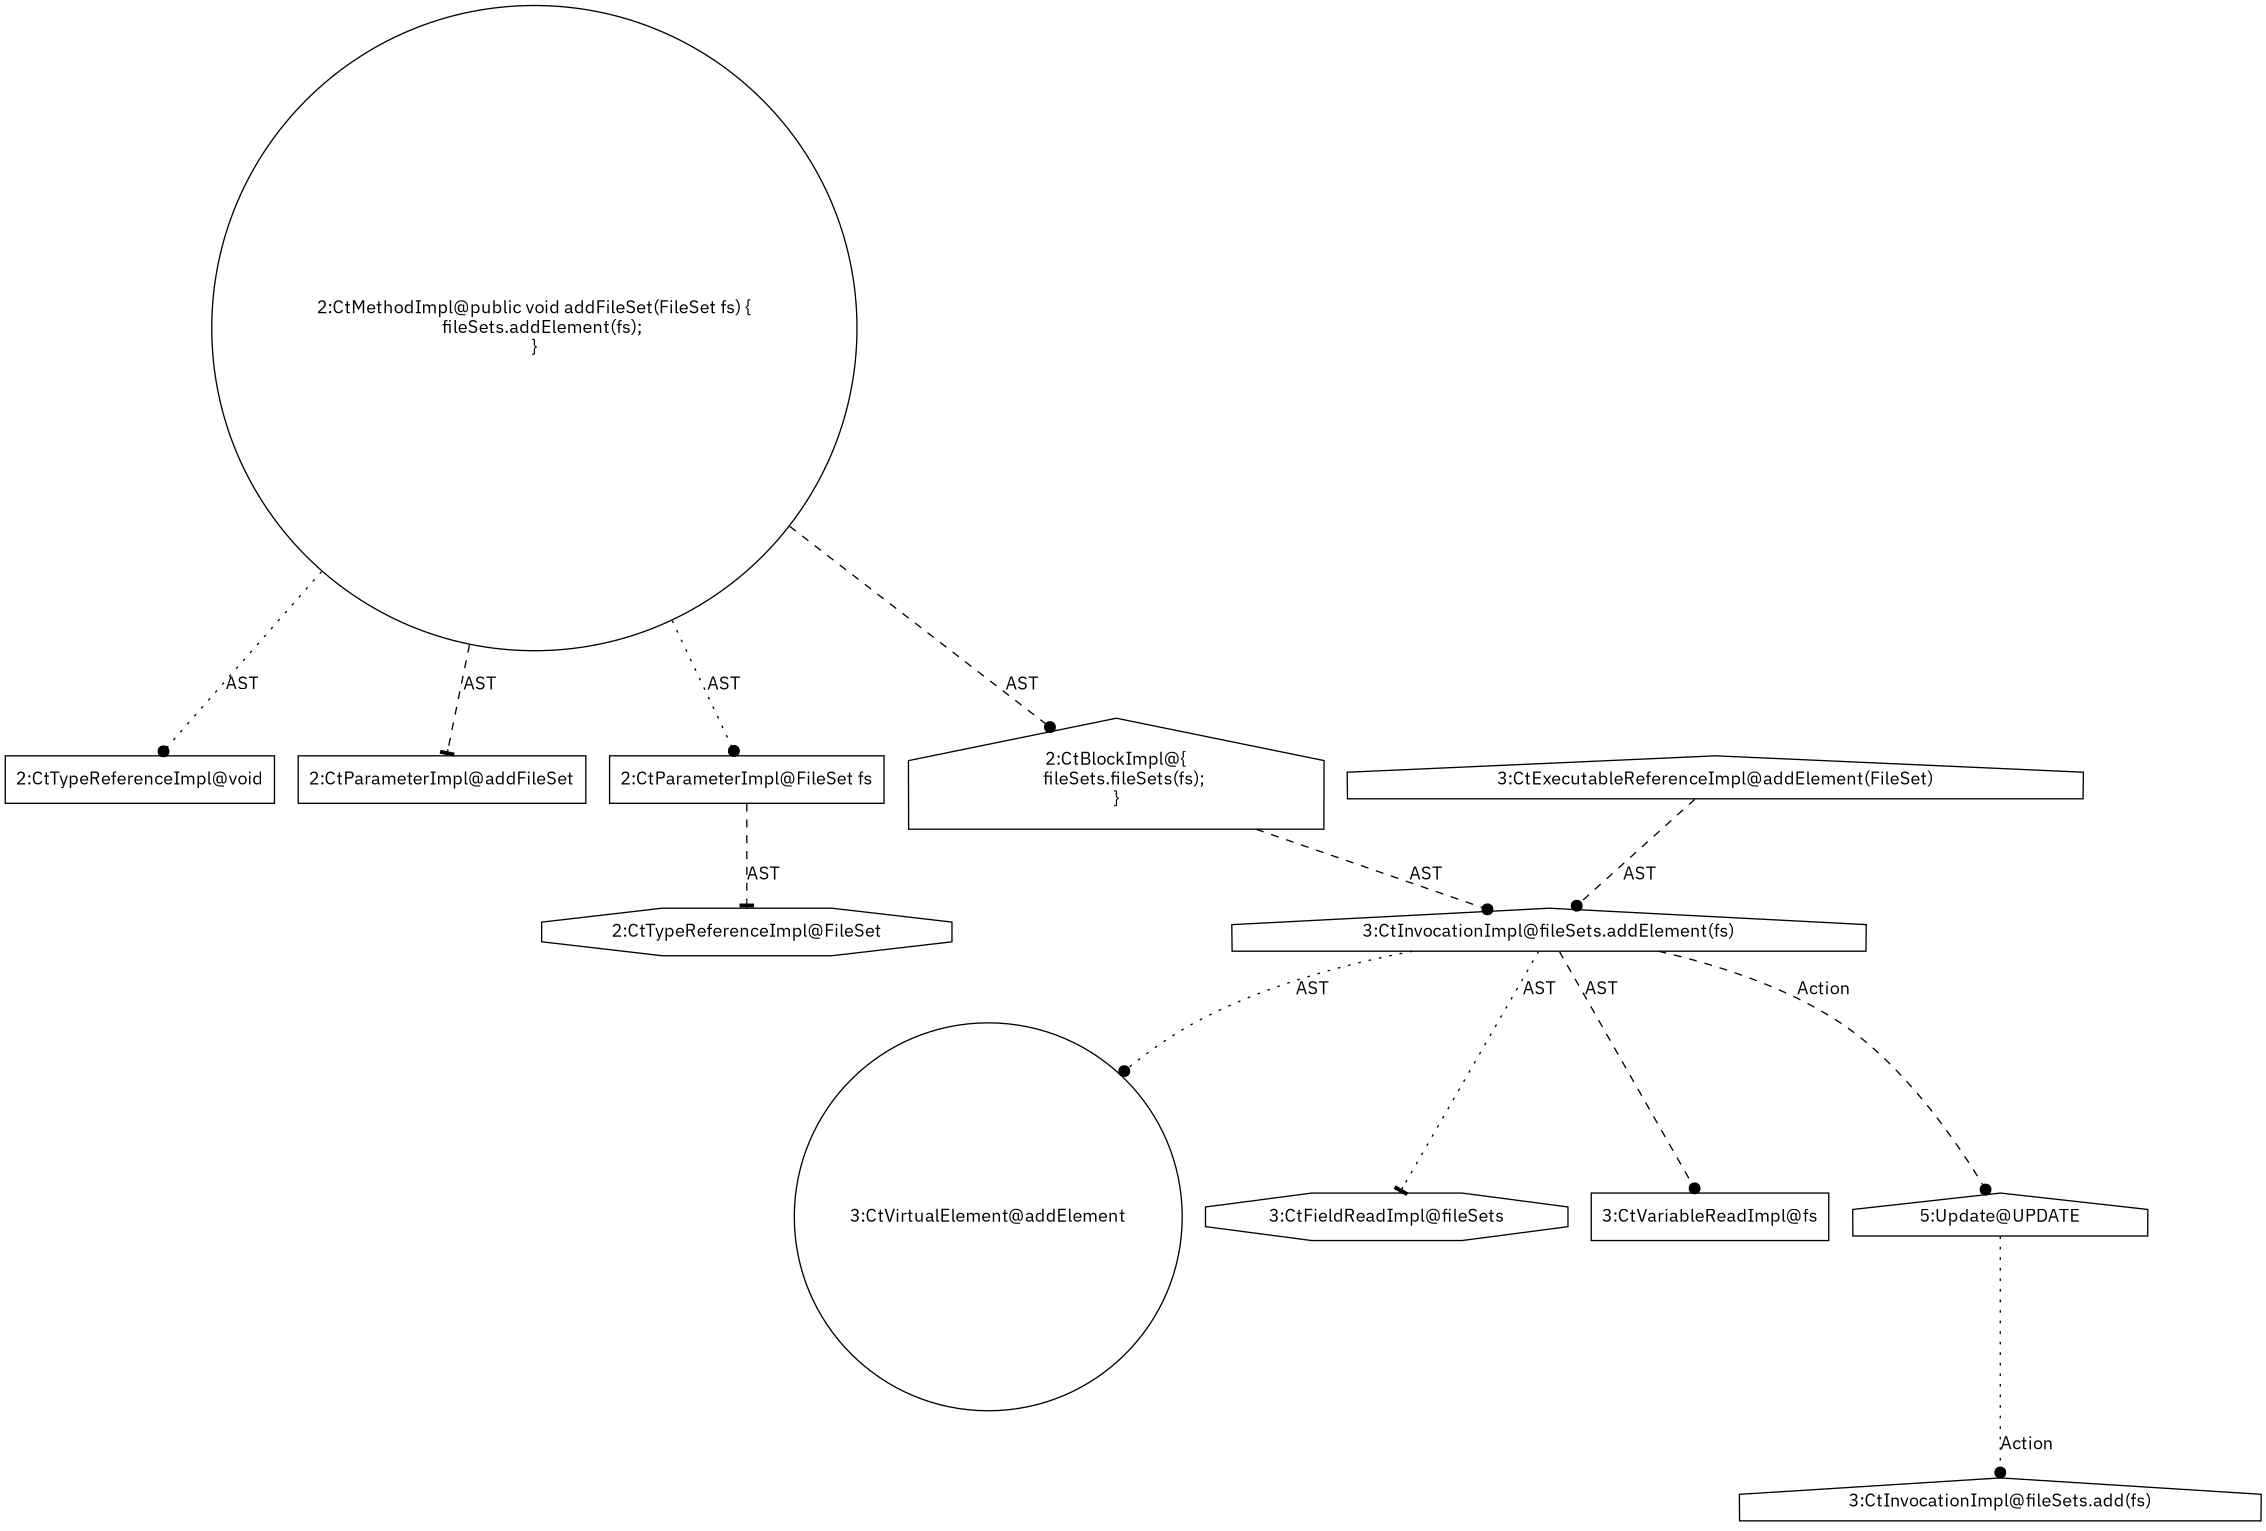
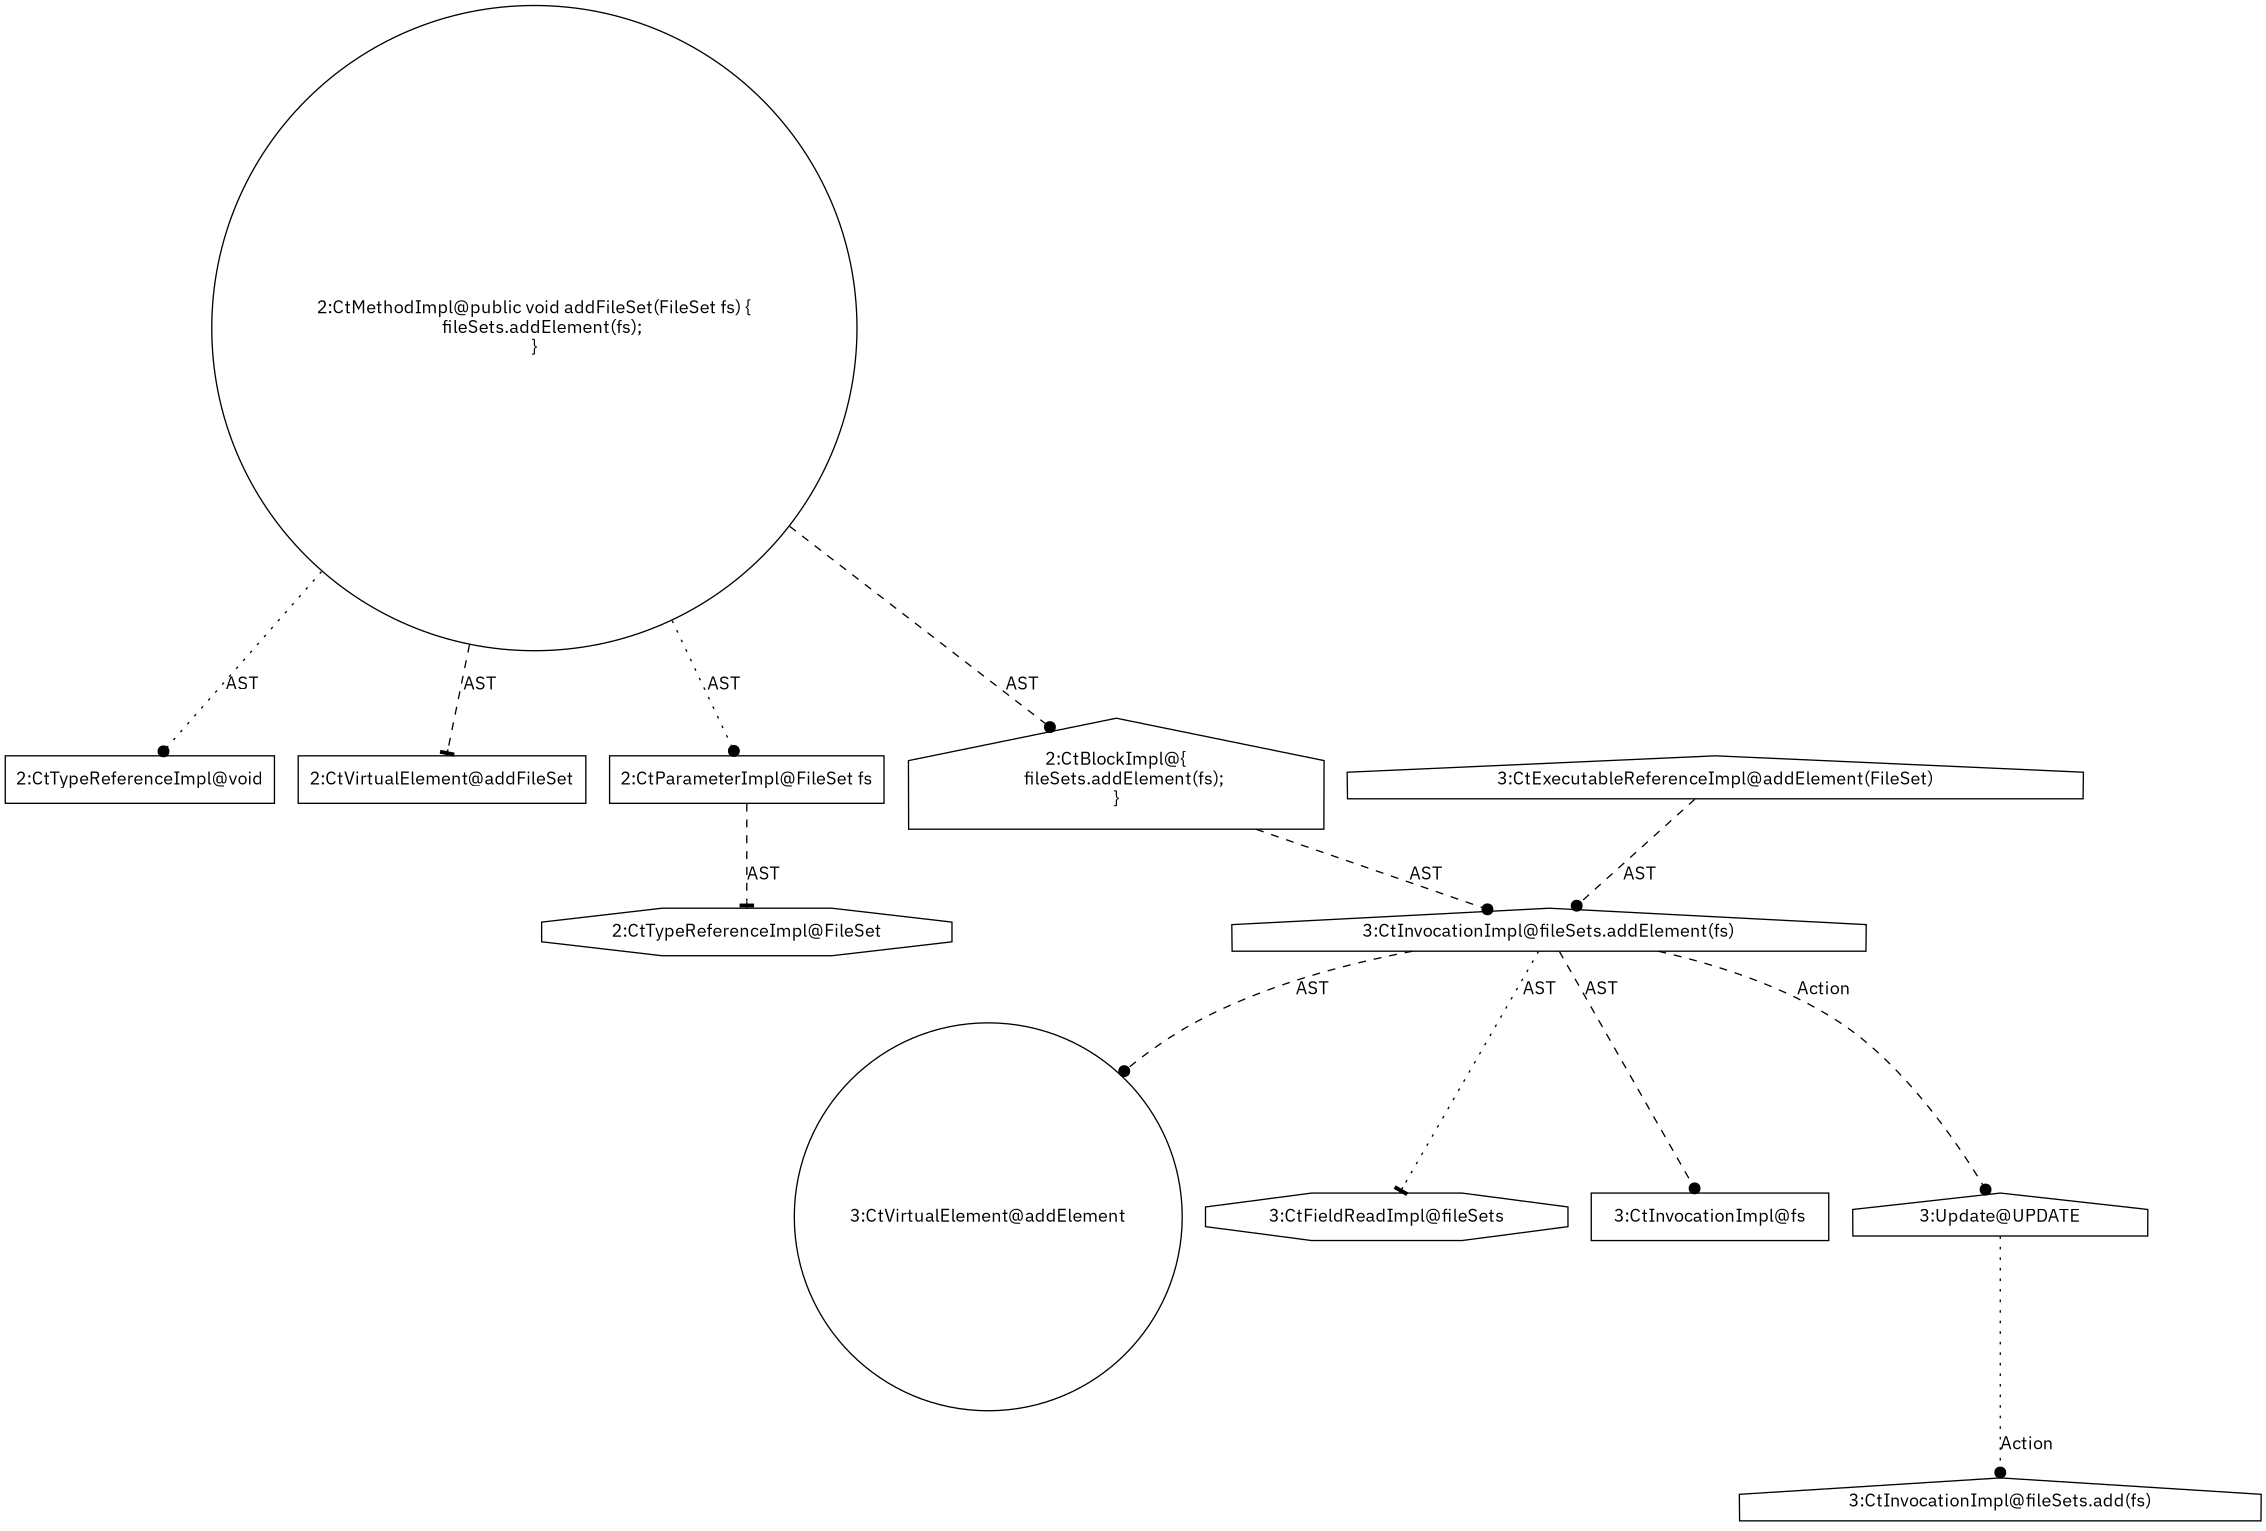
node "2:CtParameterImpl@addFileSet": label "2:CtParameterImpl@addFileSet" -> "2:CtVirtualElement@addFileSet"
node "2:CtBlockImpl@{ fileSets.fileSets(fs); }": label "2:CtBlockImpl@{ fileSets.fileSets(fs); }" -> "2:CtBlockImpl@{ fileSets.addElement(fs); }"
edge "3:CtInvocationImpl@fileSets.addElement(fs)" -> "3:CtVirtualElement@addElement": style dotted -> dashed
node "3:CtVariableReadImpl@fs": label "3:CtVariableReadImpl@fs" -> "3:CtInvocationImpl@fs"
node "5:Update@UPDATE": label "5:Update@UPDATE" -> "3:Update@UPDATE"
